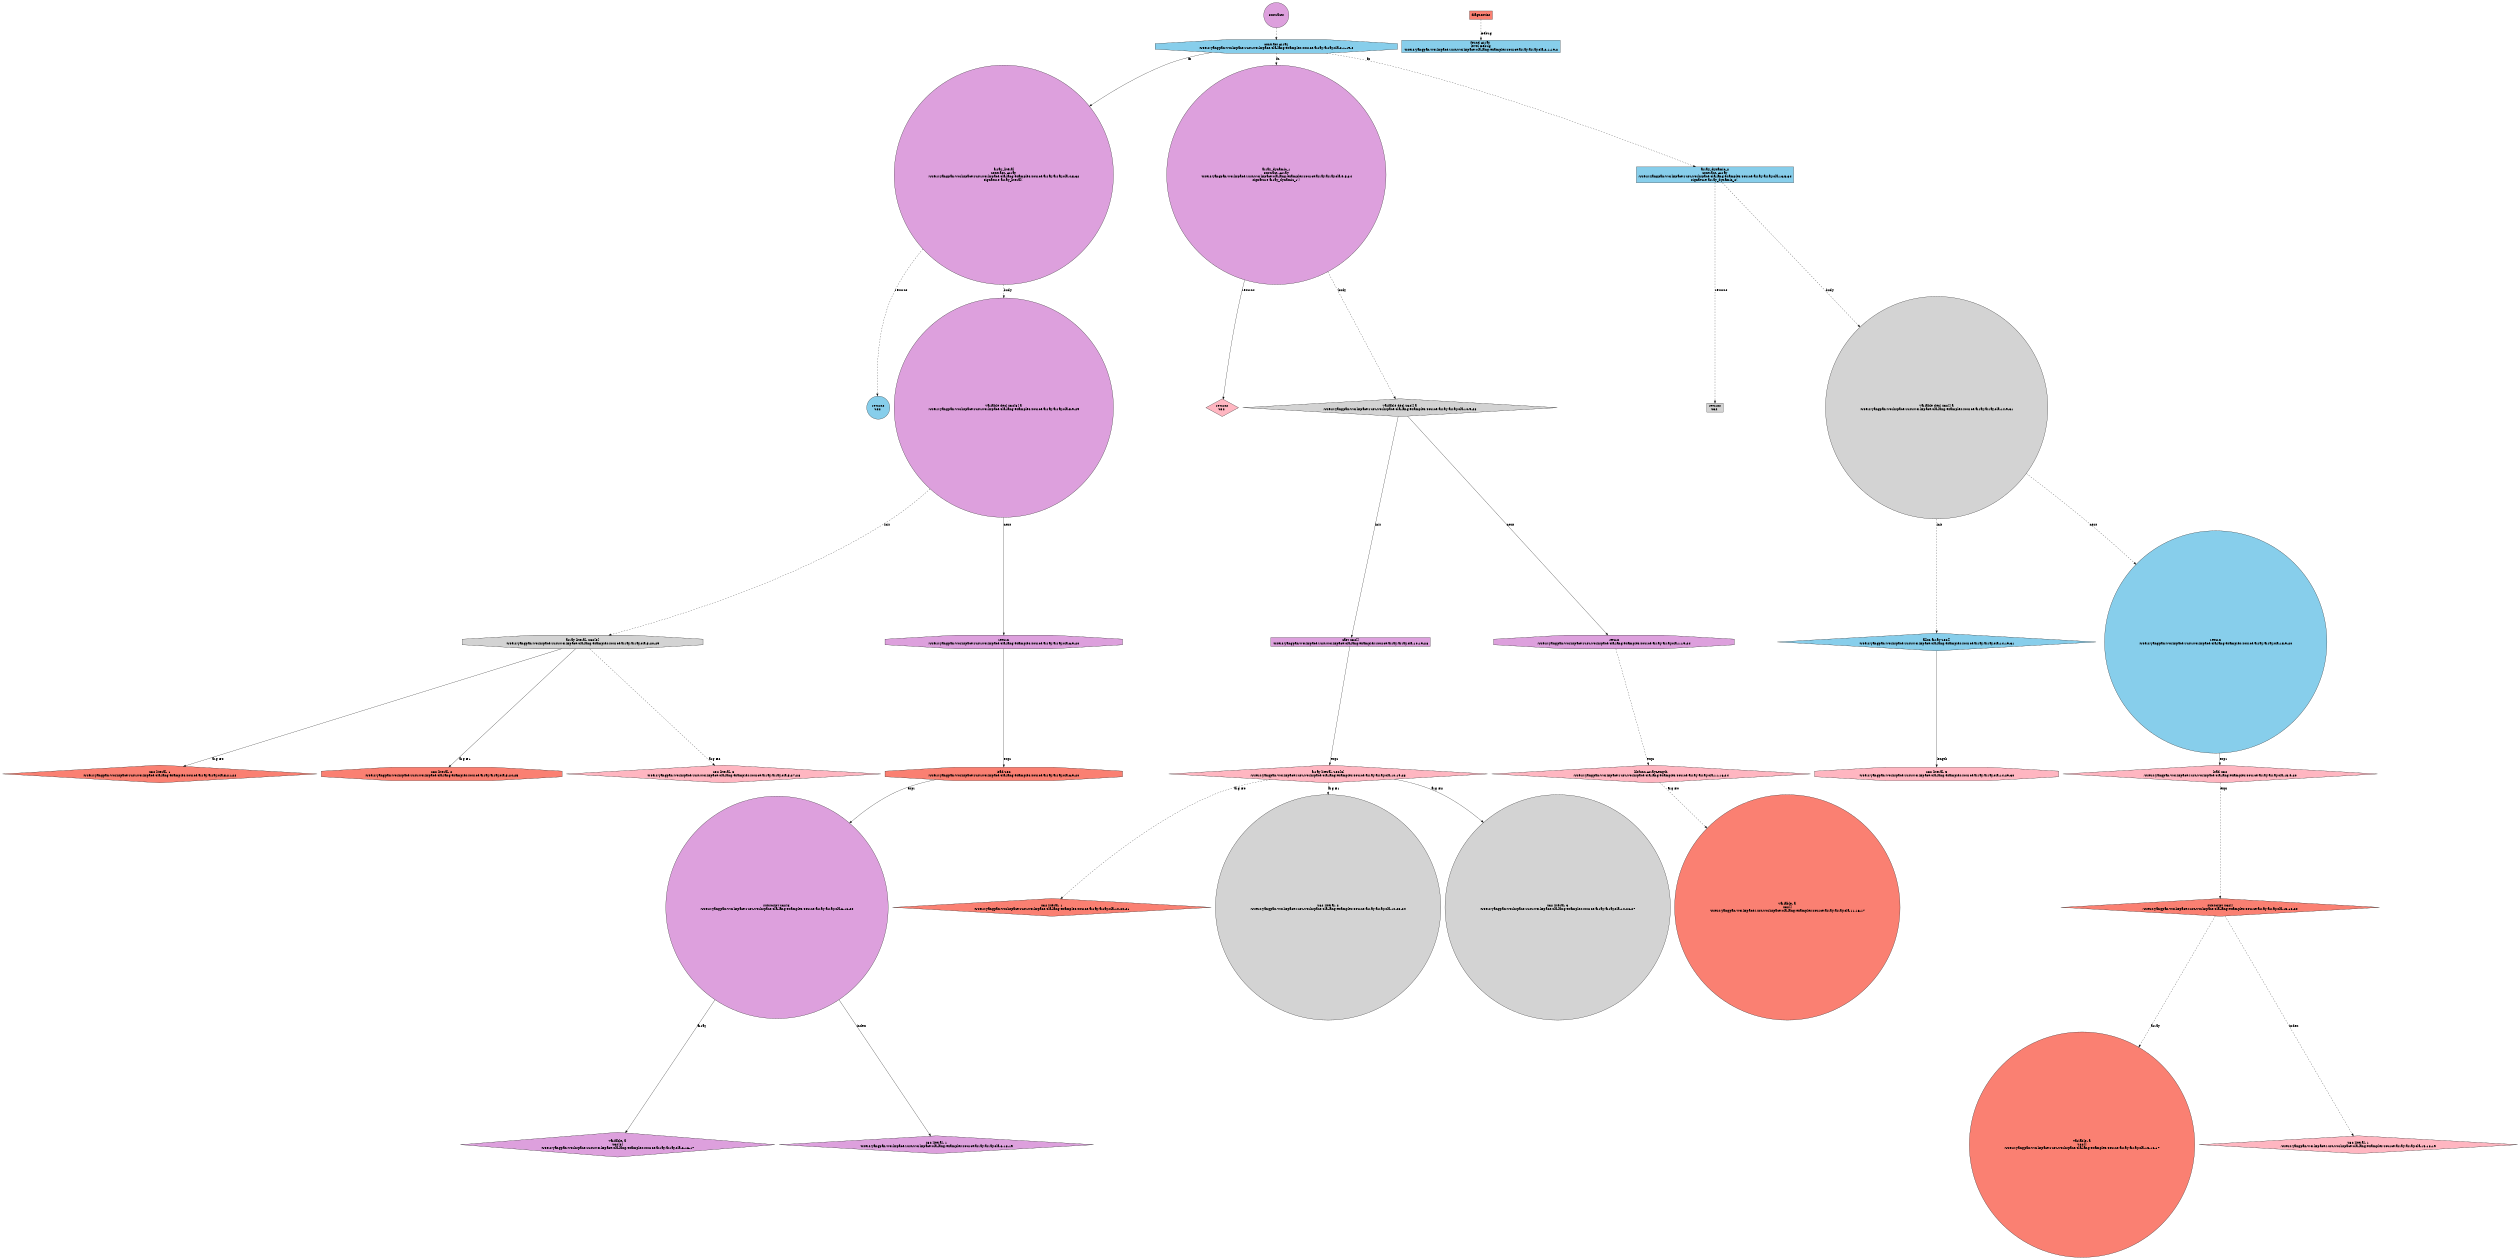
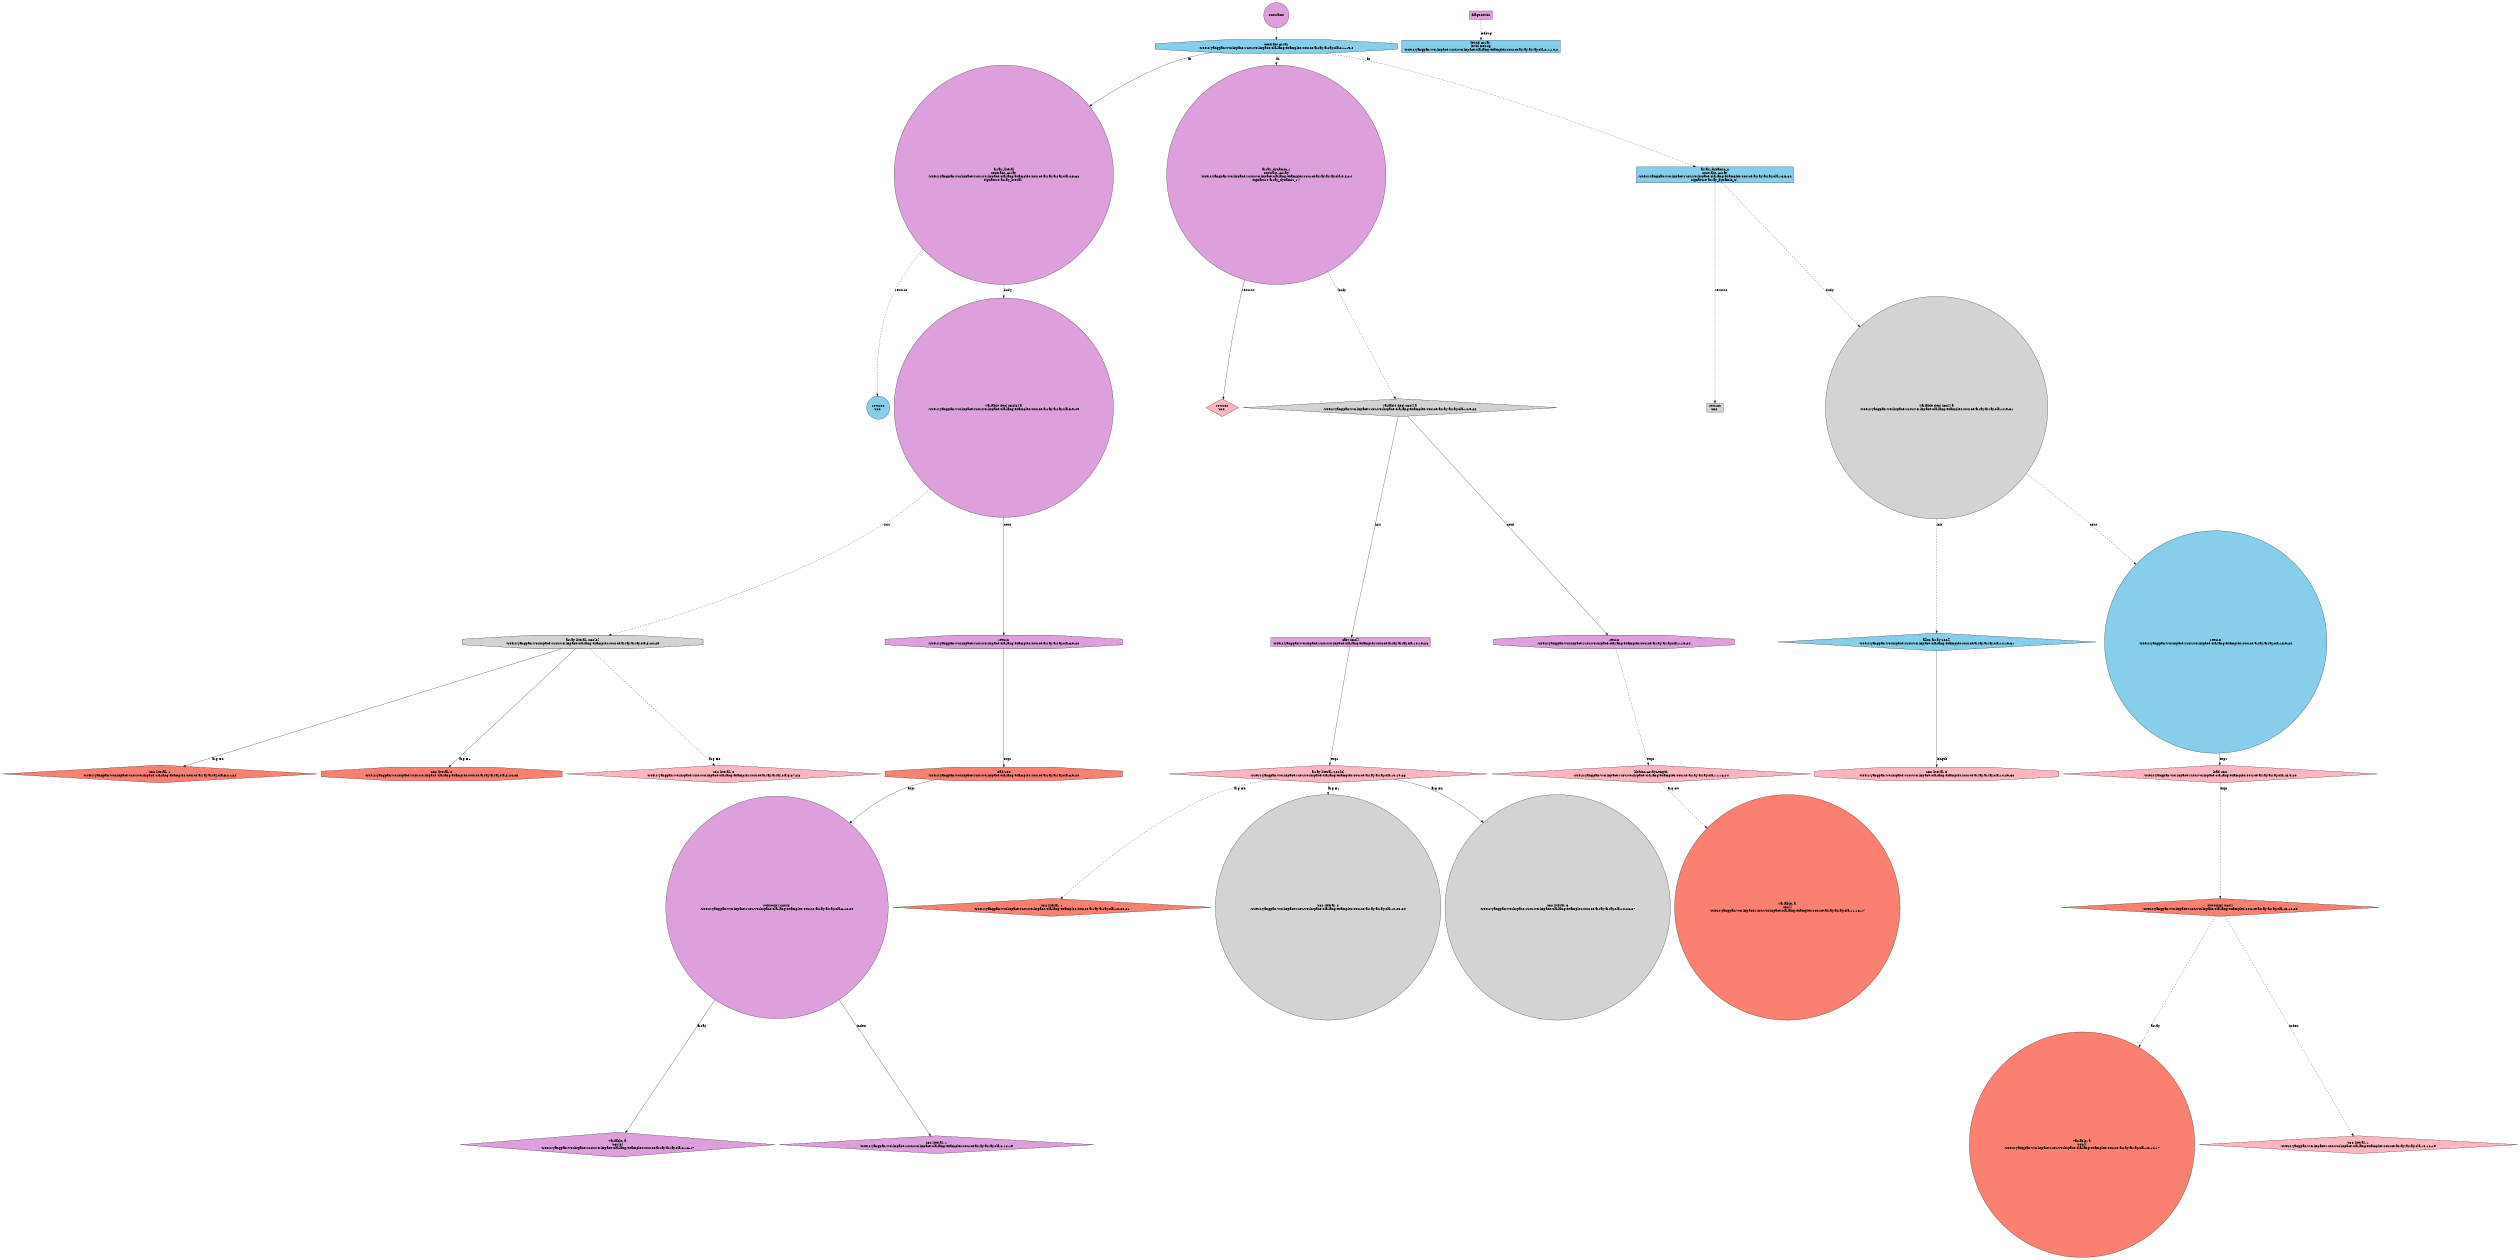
node "diagnostics": fillcolor salmon -> plum
